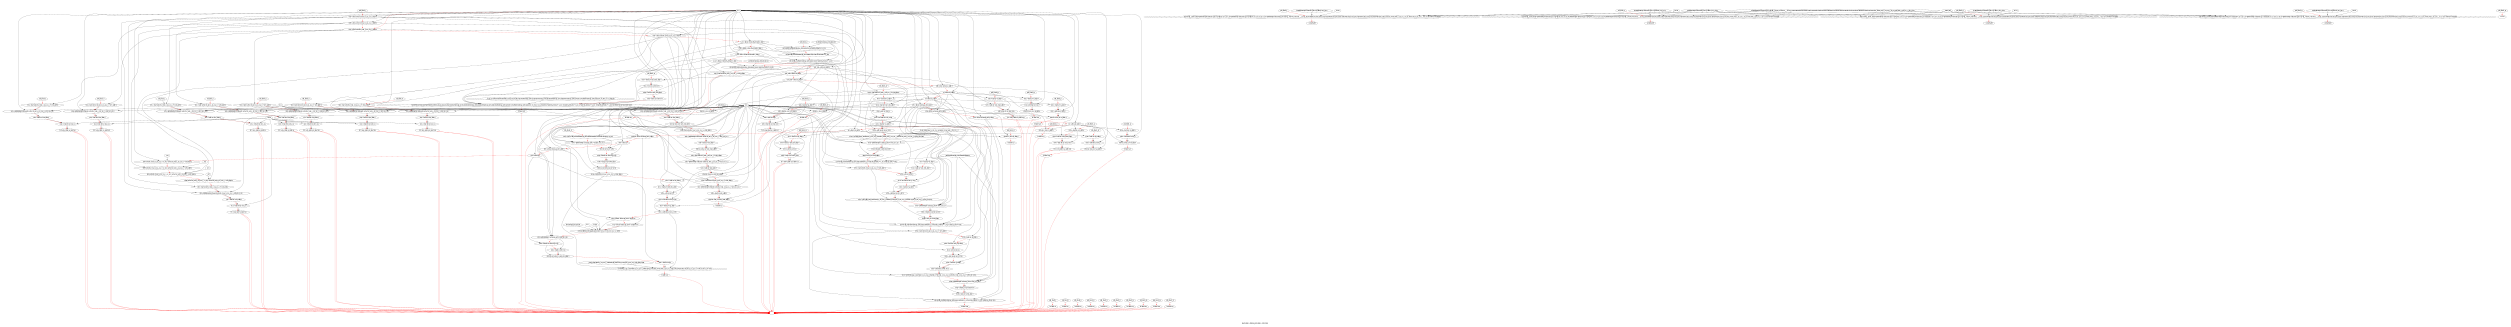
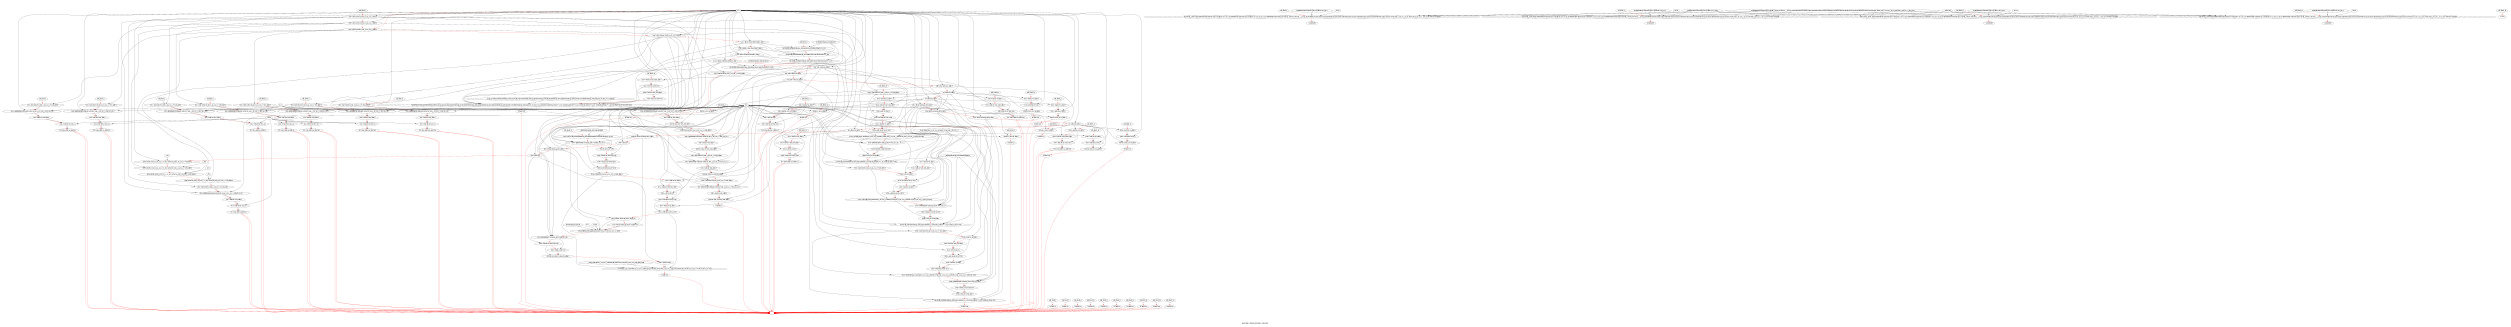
node "_ZN3hls6streamI7ap_uintILi24EEE4readEv": added
